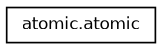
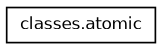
node "atomic.atomic": label "atomic.atomic" -> "classes.atomic"
